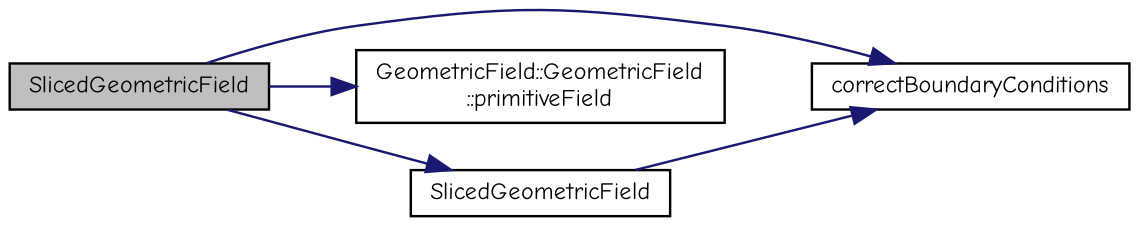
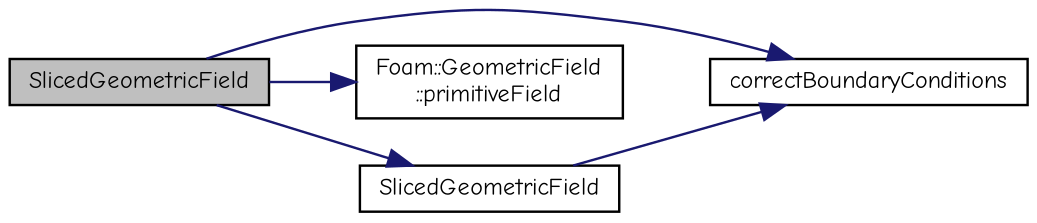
node "GeometricField::GeometricField ::primitiveField": label "GeometricField::GeometricField ::primitiveField" -> "Foam::GeometricField ::primitiveField"
